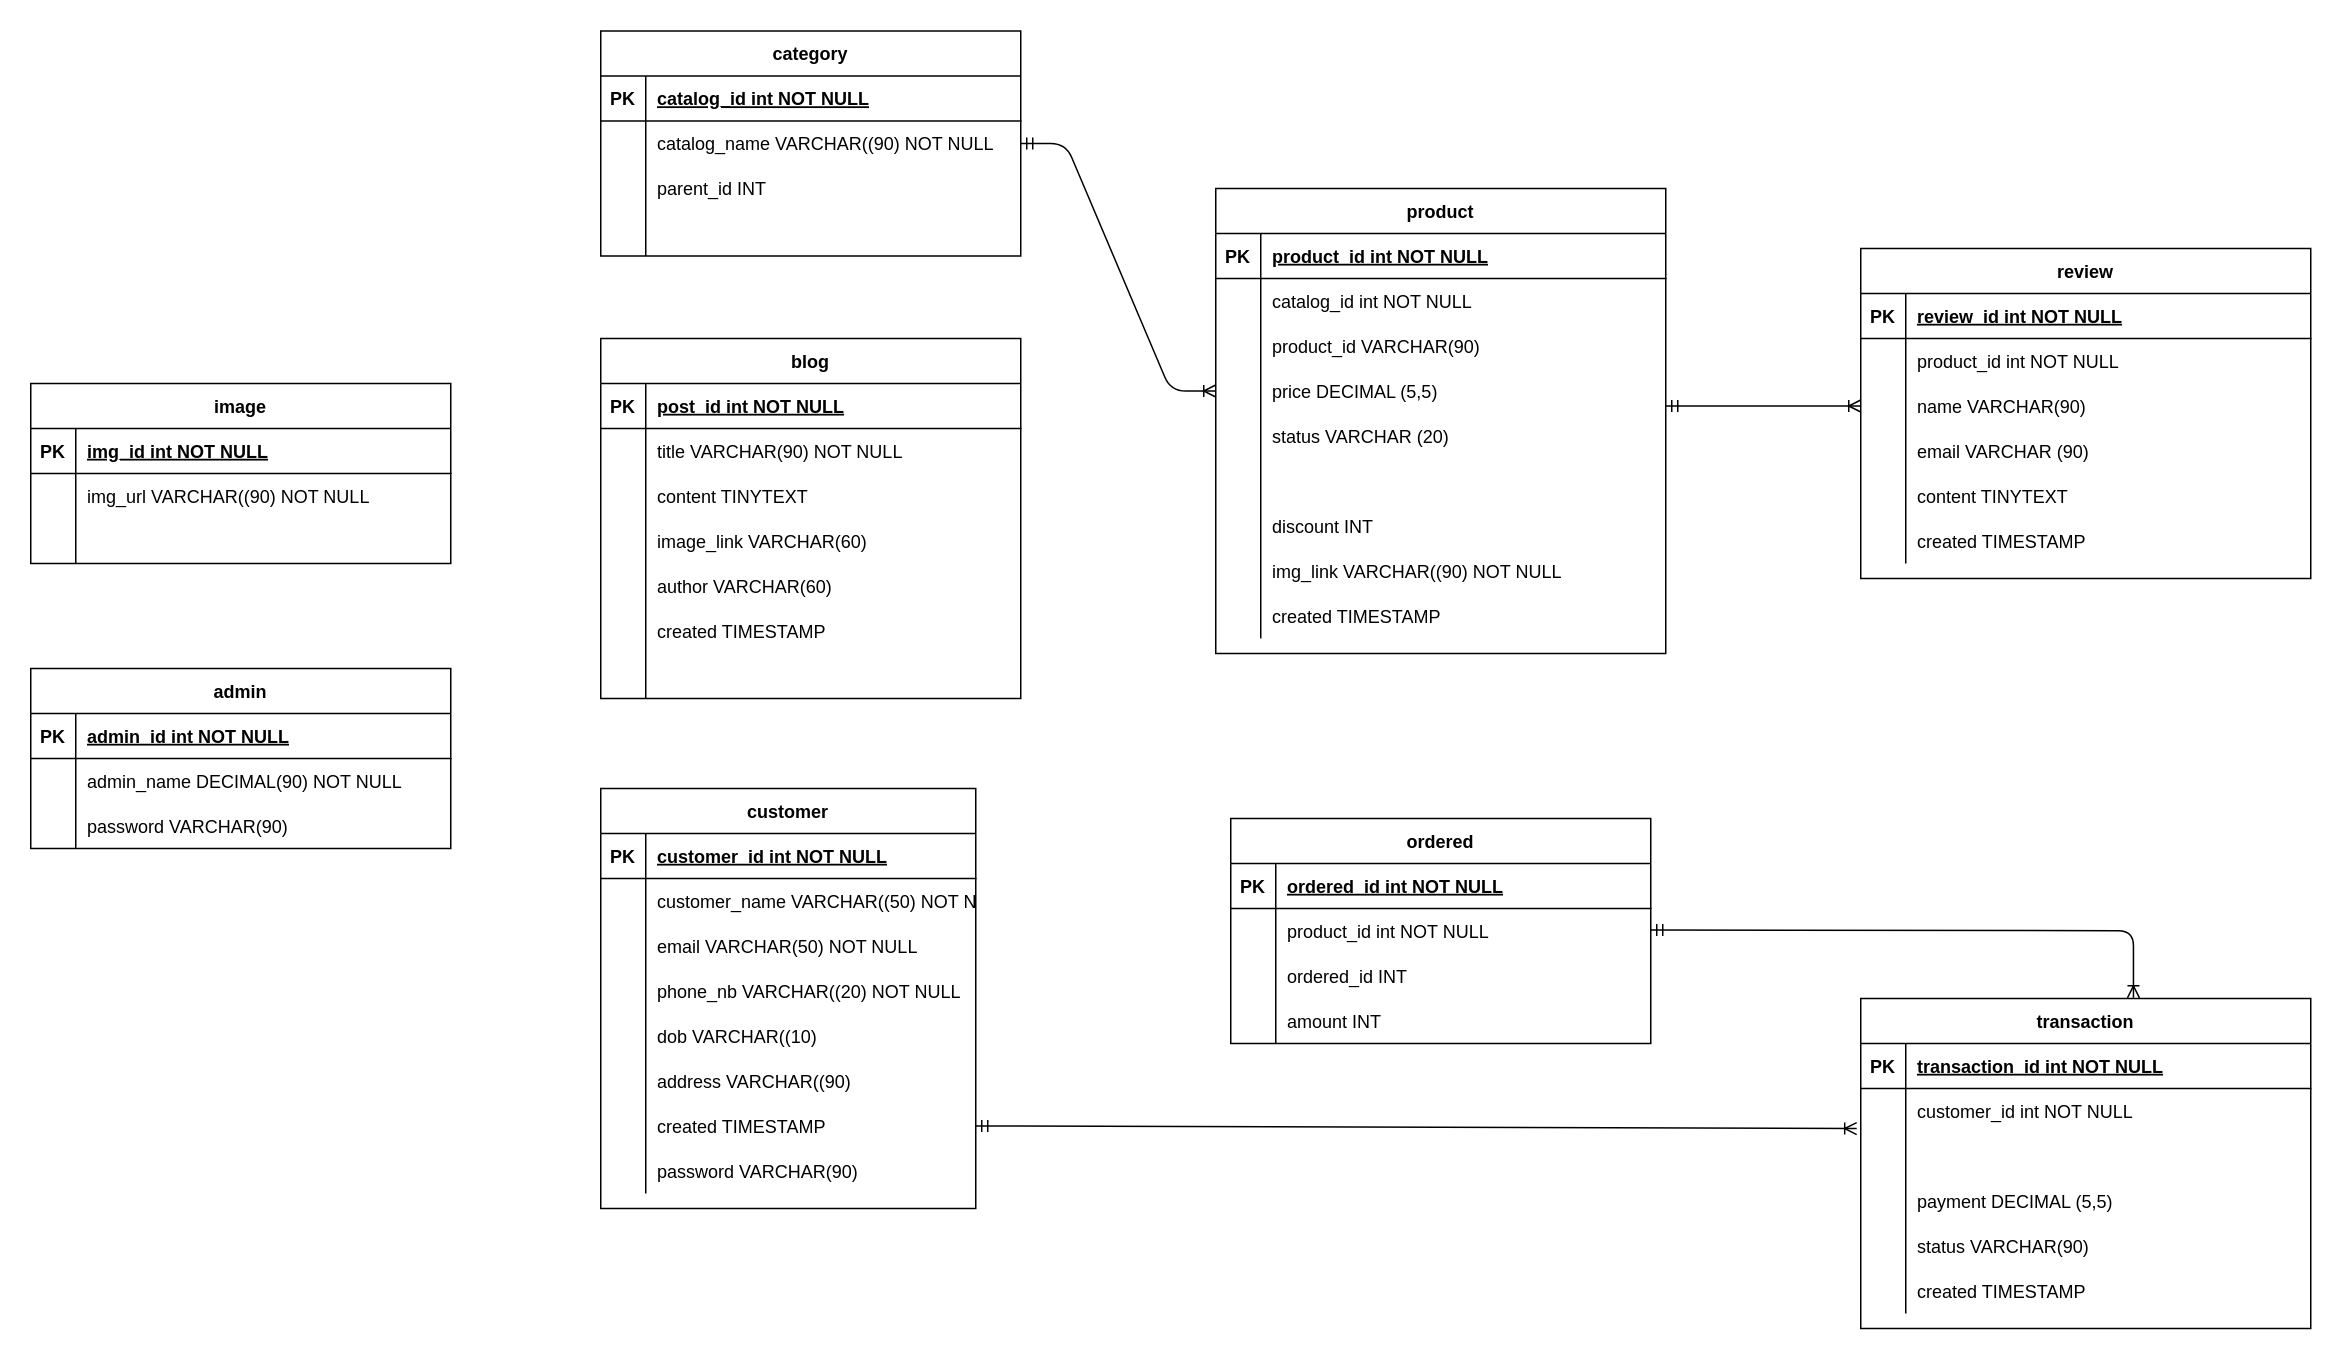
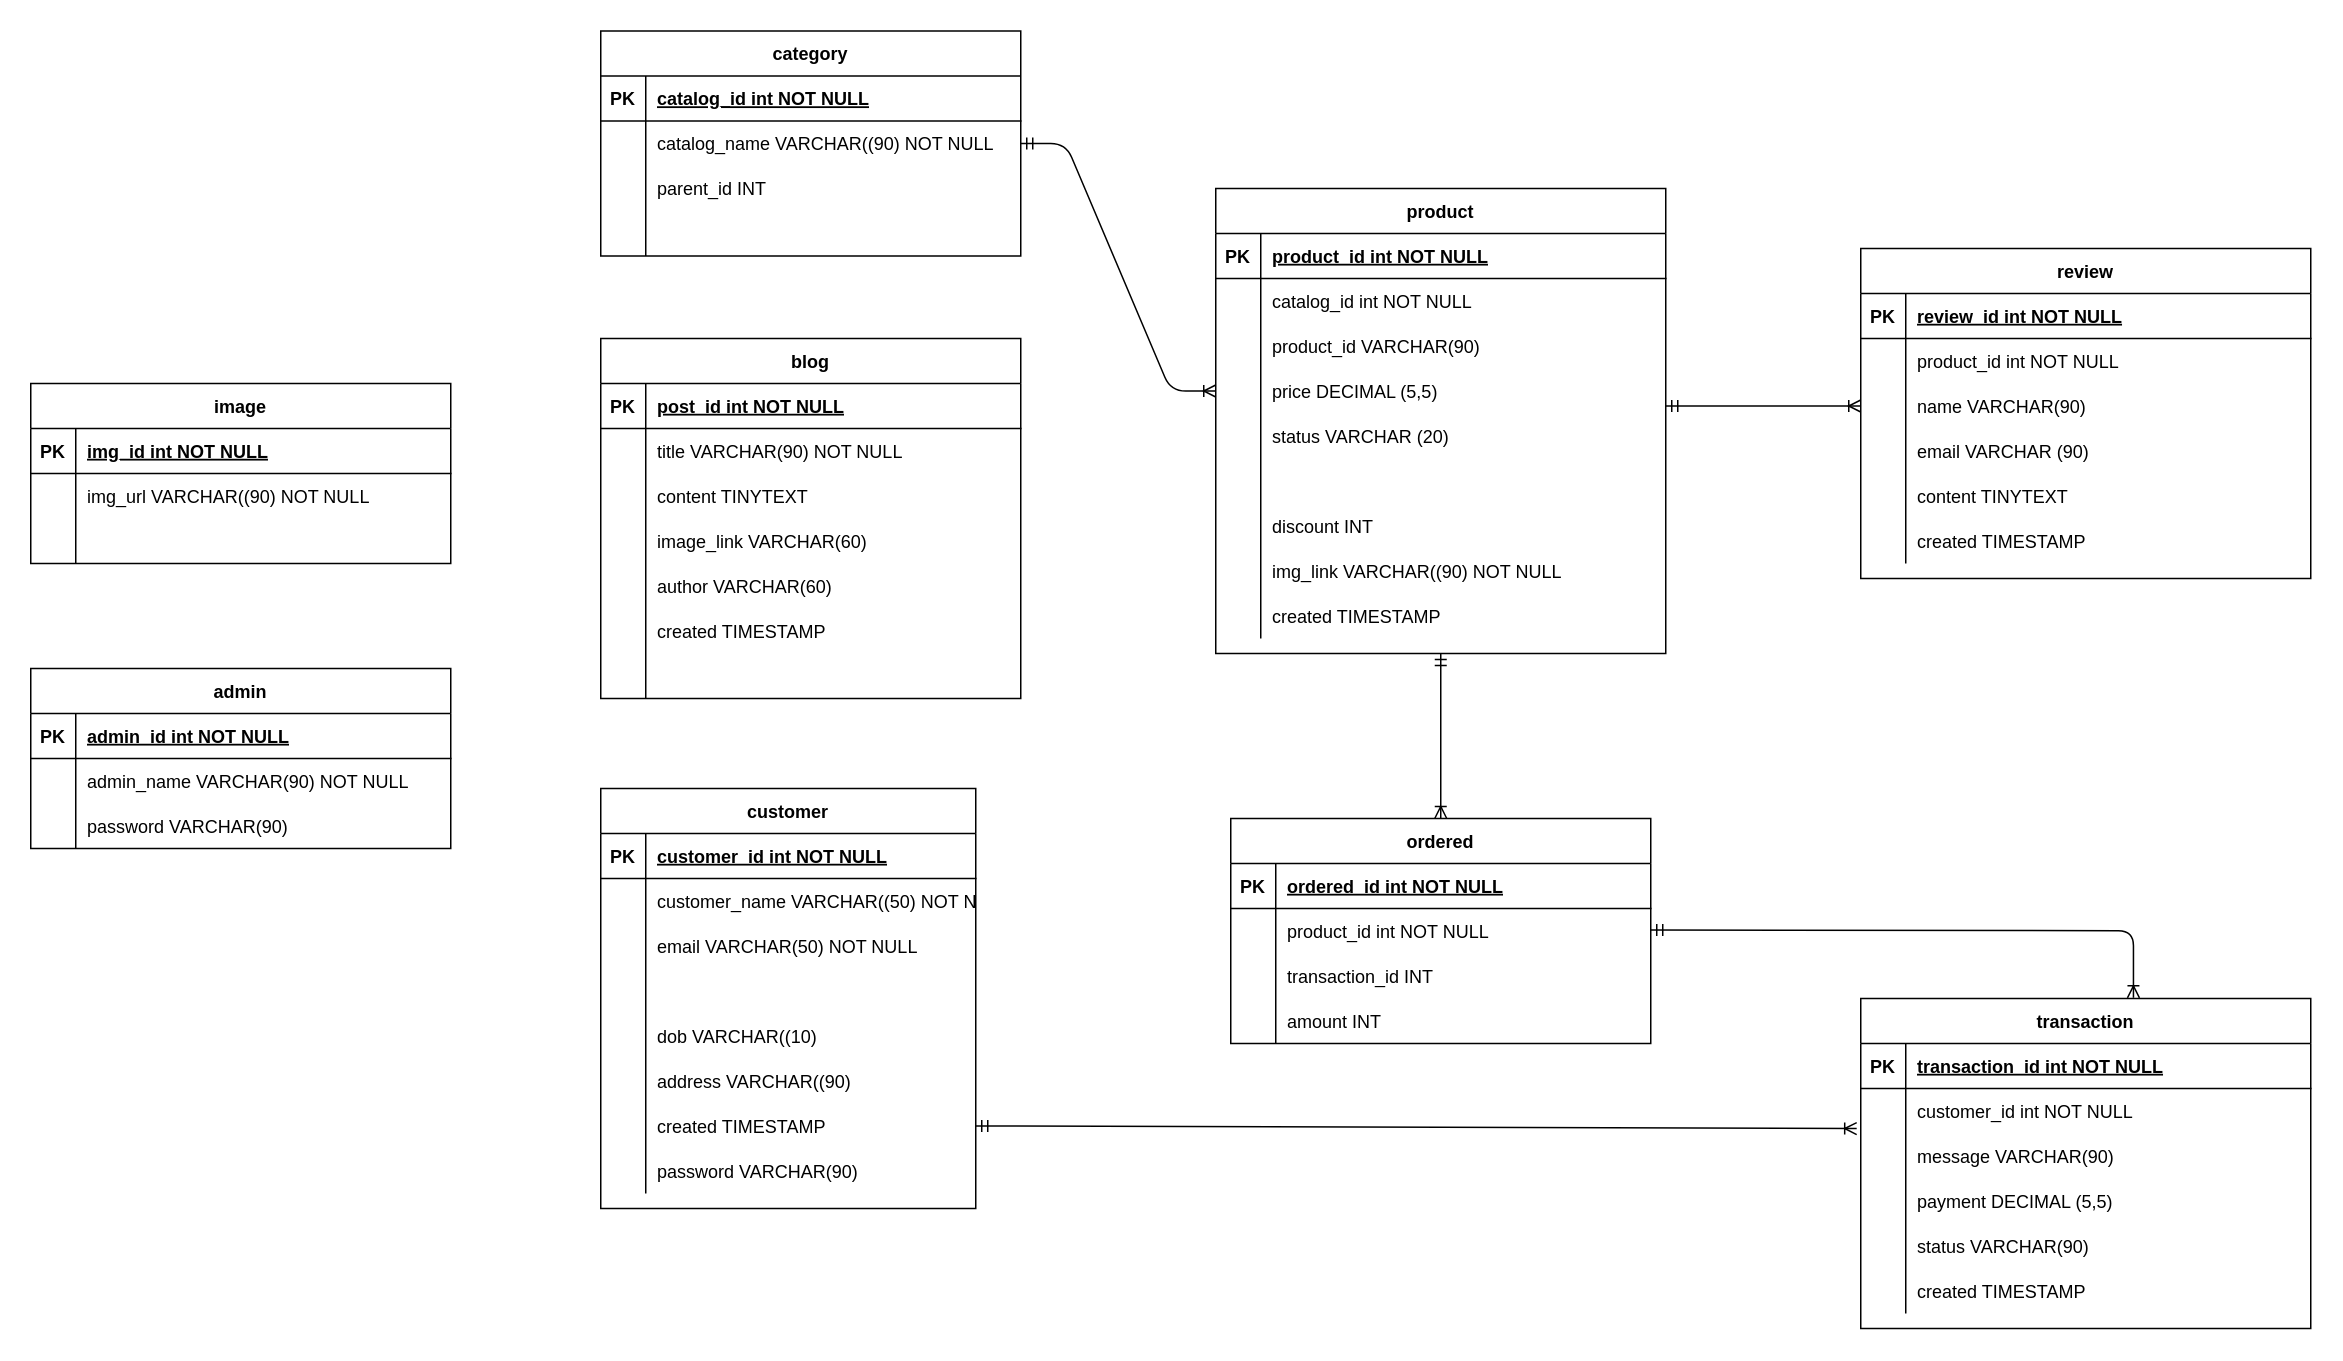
edge "product" -- "ordered": added
node "admin_name DECIMAL(90) NOT NULL": label "admin_name DECIMAL(90) NOT NULL" -> "admin_name VARCHAR(90) NOT NULL"
node "ordered_id INT": label "ordered_id INT" -> "transaction_id INT"
node "phone_nb VARCHAR((20) NOT NULL": removed
node "message VARCHAR(90)": added
